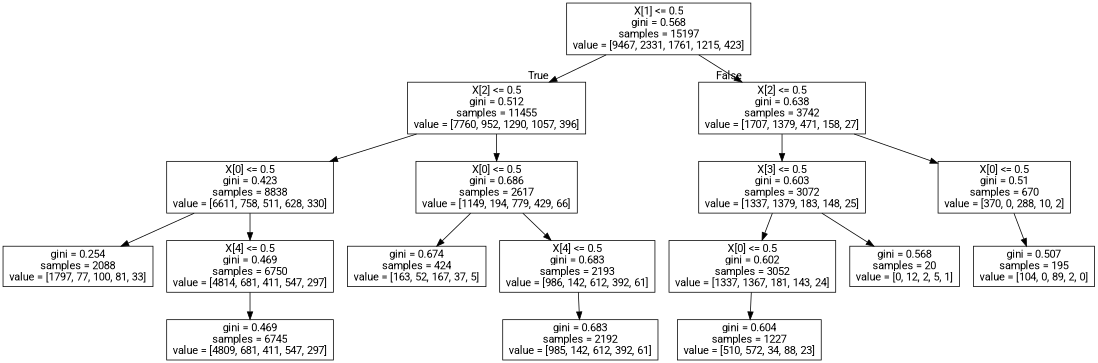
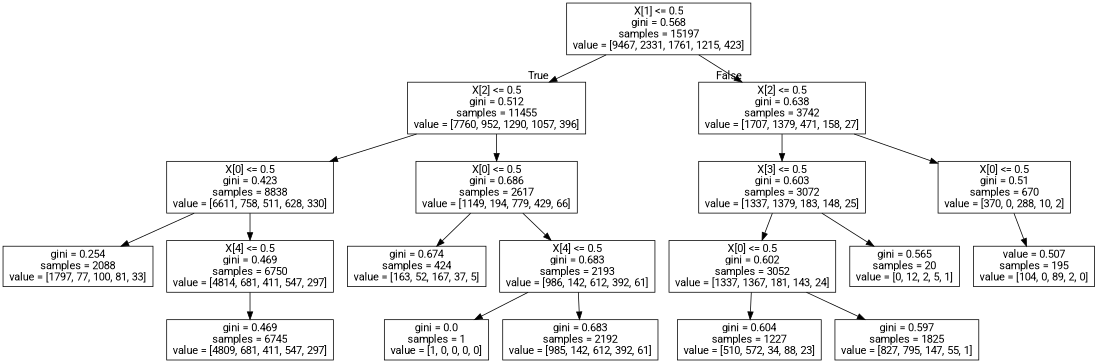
node "gini = 0.568 samples = 20 value = [0, 12, 2, 5, 1]": label "gini = 0.568 samples = 20 value = [0, 12, 2, 5, 1]" -> "gini = 0.565 samples = 20 value = [0, 12, 2, 5, 1]"
node "gini = 0.507 samples = 195 value = [104, 0, 89, 2, 0]": label "gini = 0.507 samples = 195 value = [104, 0, 89, 2, 0]" -> "value = 0.507 samples = 195 value = [104, 0, 89, 2, 0]"
node "gini = 0.0 samples = 1 value = [1, 0, 0, 0, 0]": added
node "gini = 0.597 samples = 1825 value = [827, 795, 147, 55, 1]": added
